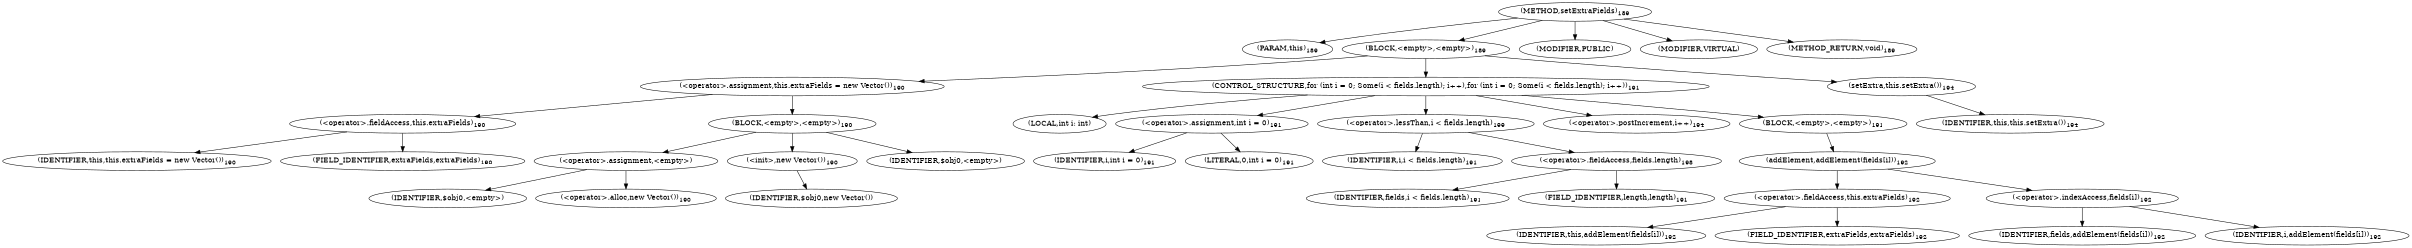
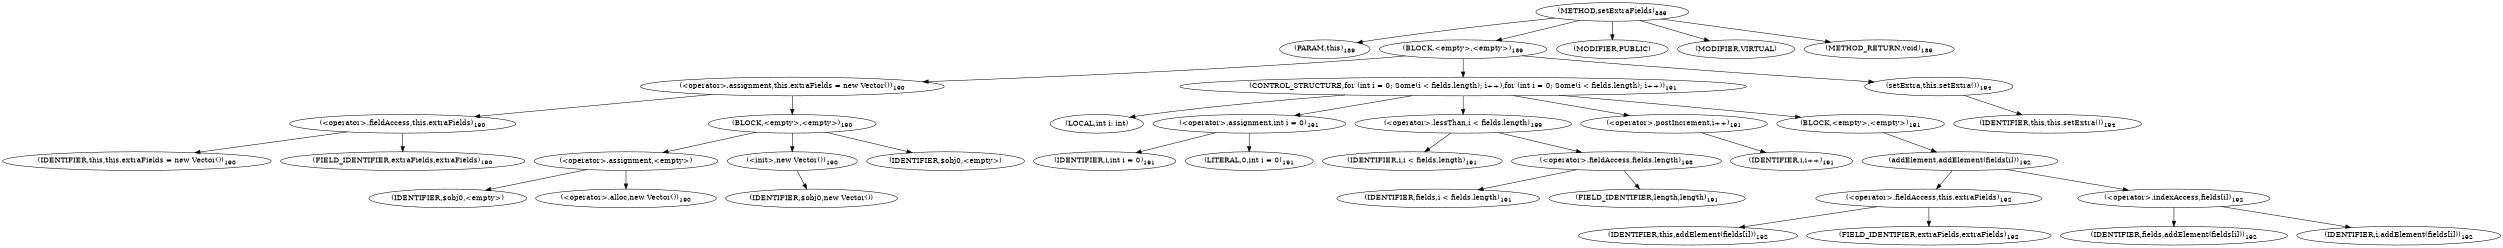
node "(METHOD,setExtraFields)": text "189" -> "889"
node "(<operator>.postIncrement,i++)": text "194" -> "191"
node "(IDENTIFIER,i,i++)": added
